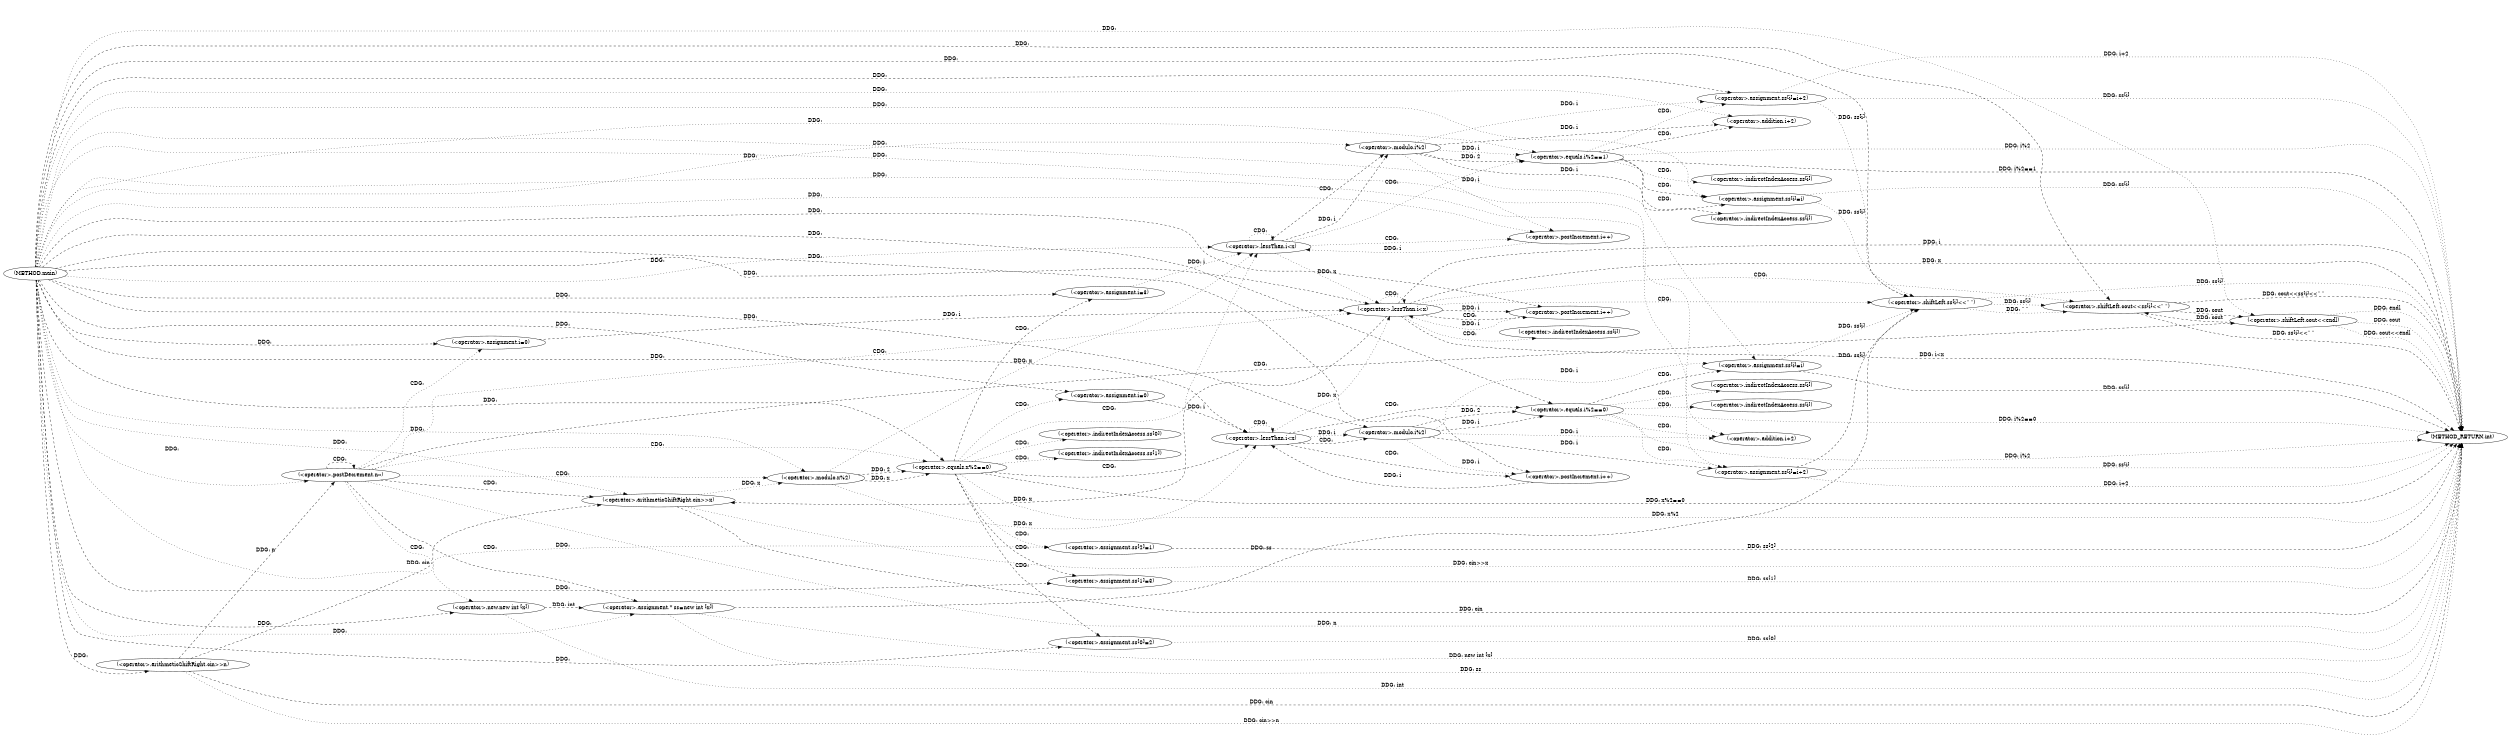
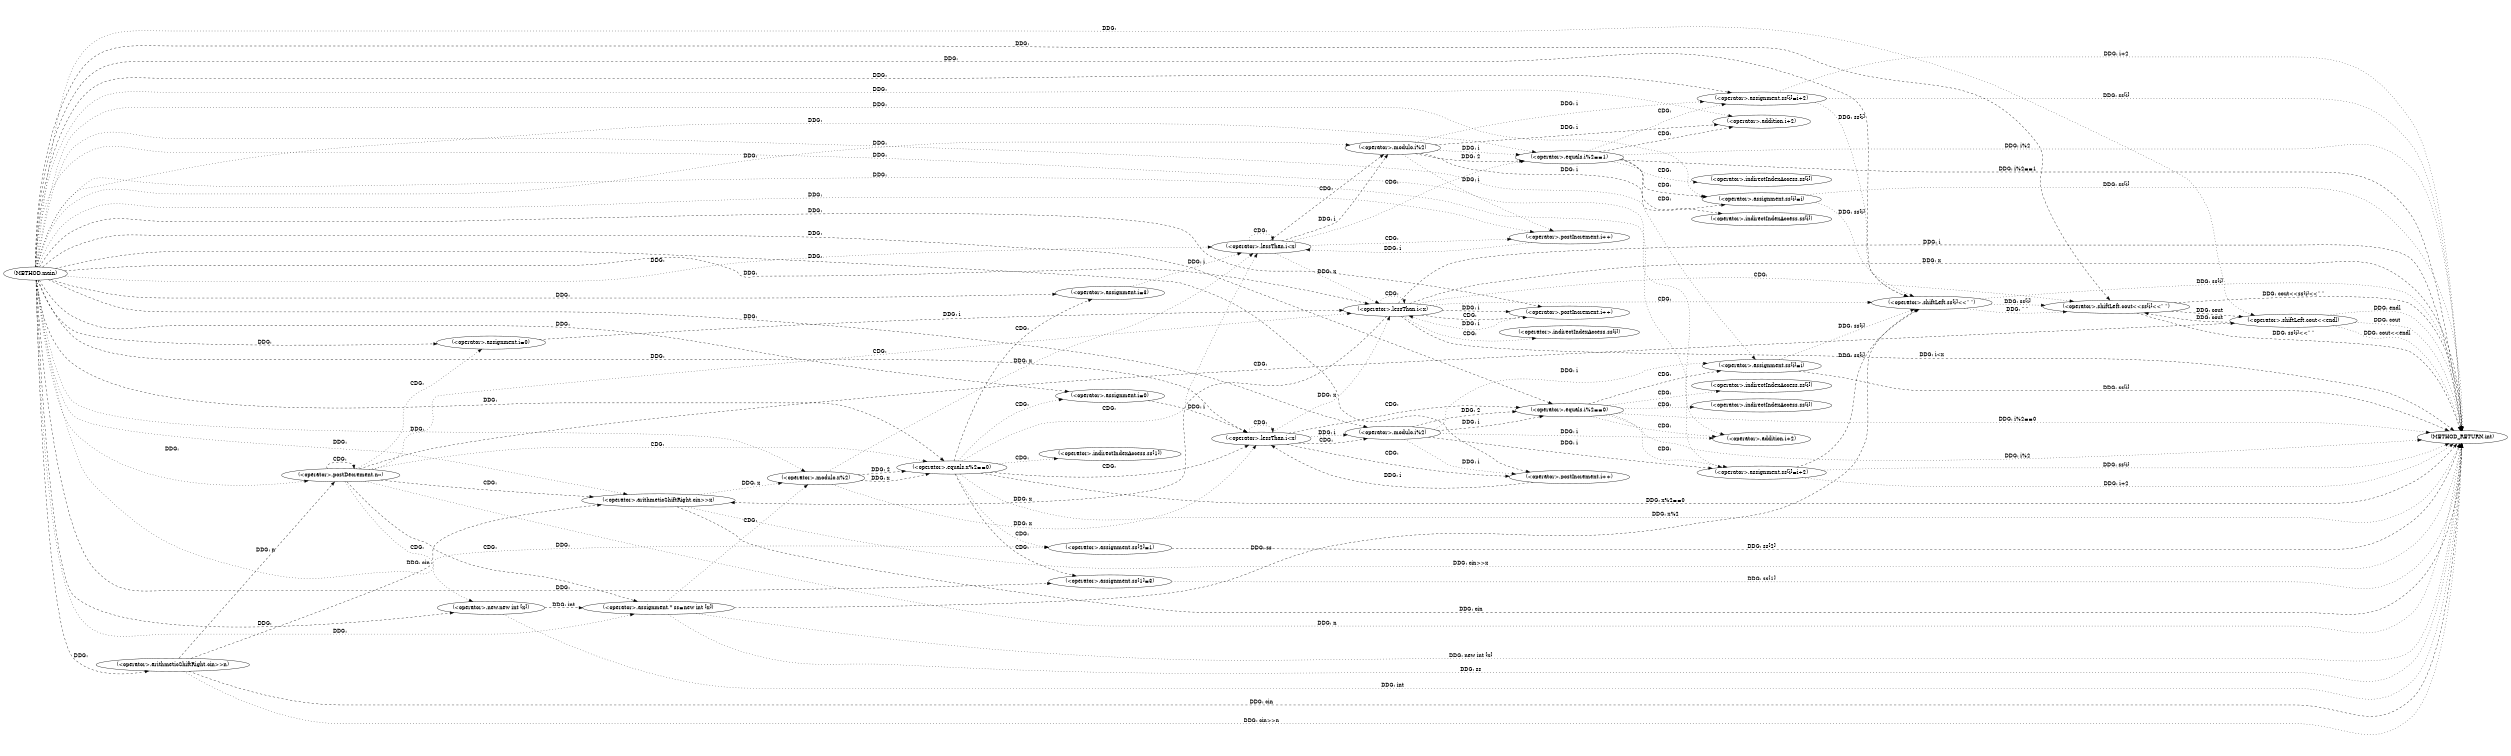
node "(<operator>.indirectIndexAccess,ss[0])": removed
edge "(<operator>.postDecrement,n--)" -> "(<operator>.modulo,x%2)": now "(<operator>.assignment,* ss=new int [x])" -> "(<operator>.modulo,x%2)"
node "(<operator>.assignment,ss[0]=2)": removed
